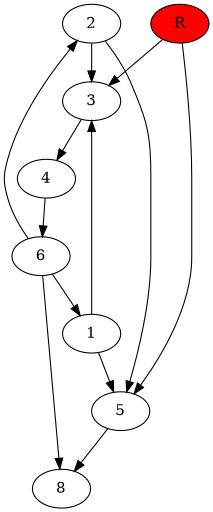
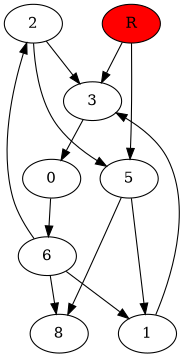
node "4": label "4" -> "0"
edge "1" -> "5": reversed
